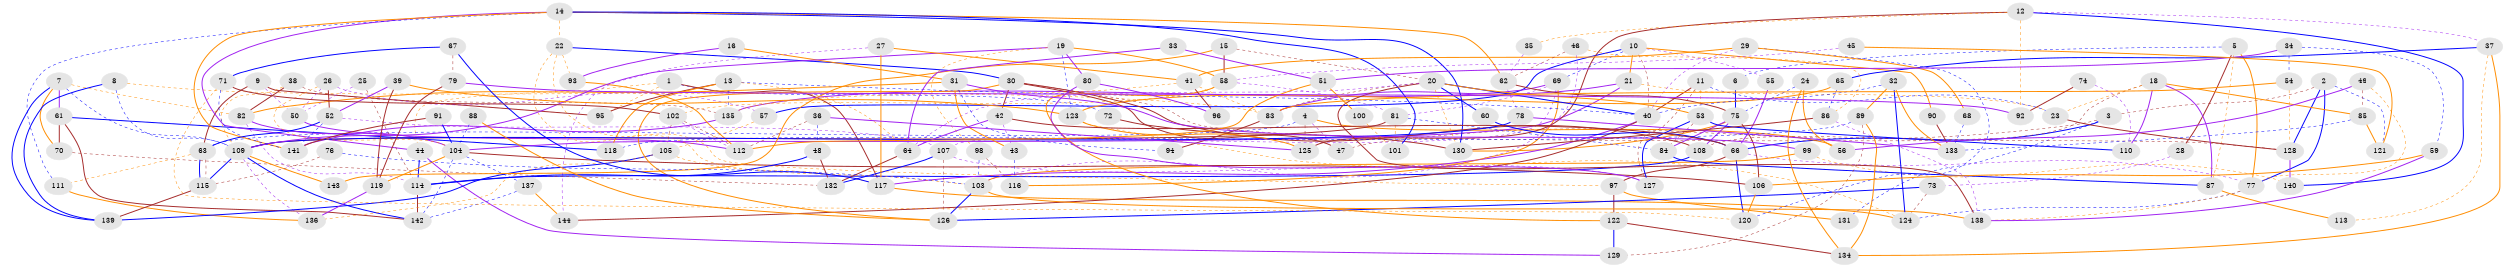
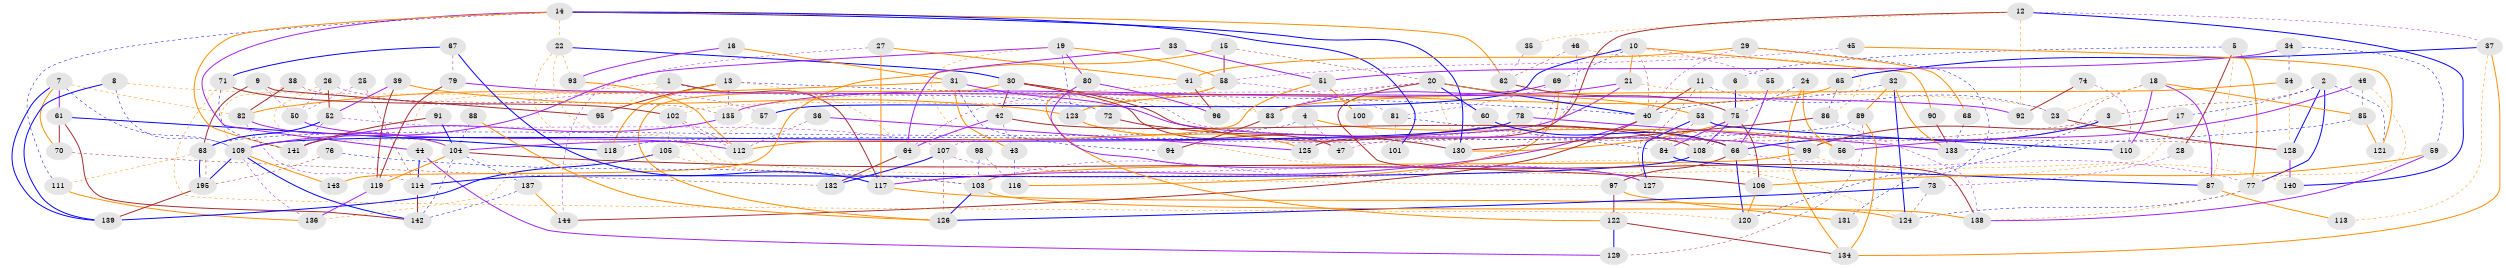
node "17": added
edge "81" -- "109": removed
node "48": removed
node "115": label "115" -> "195"
